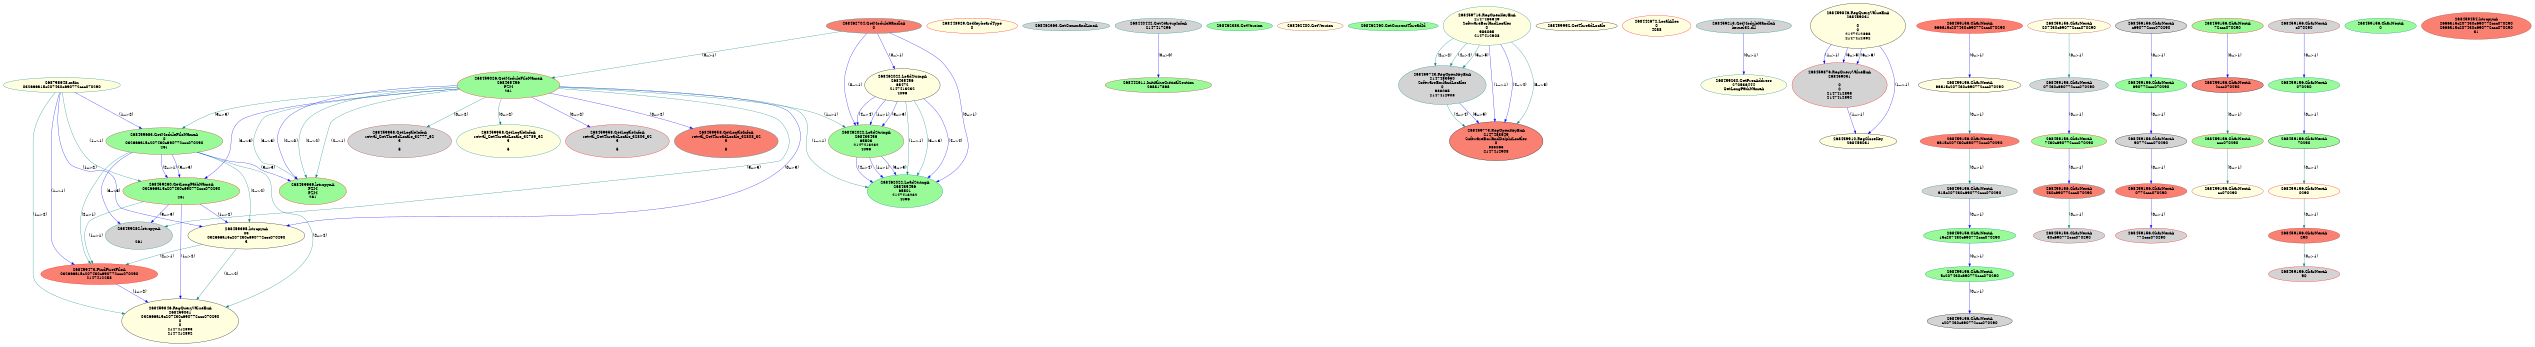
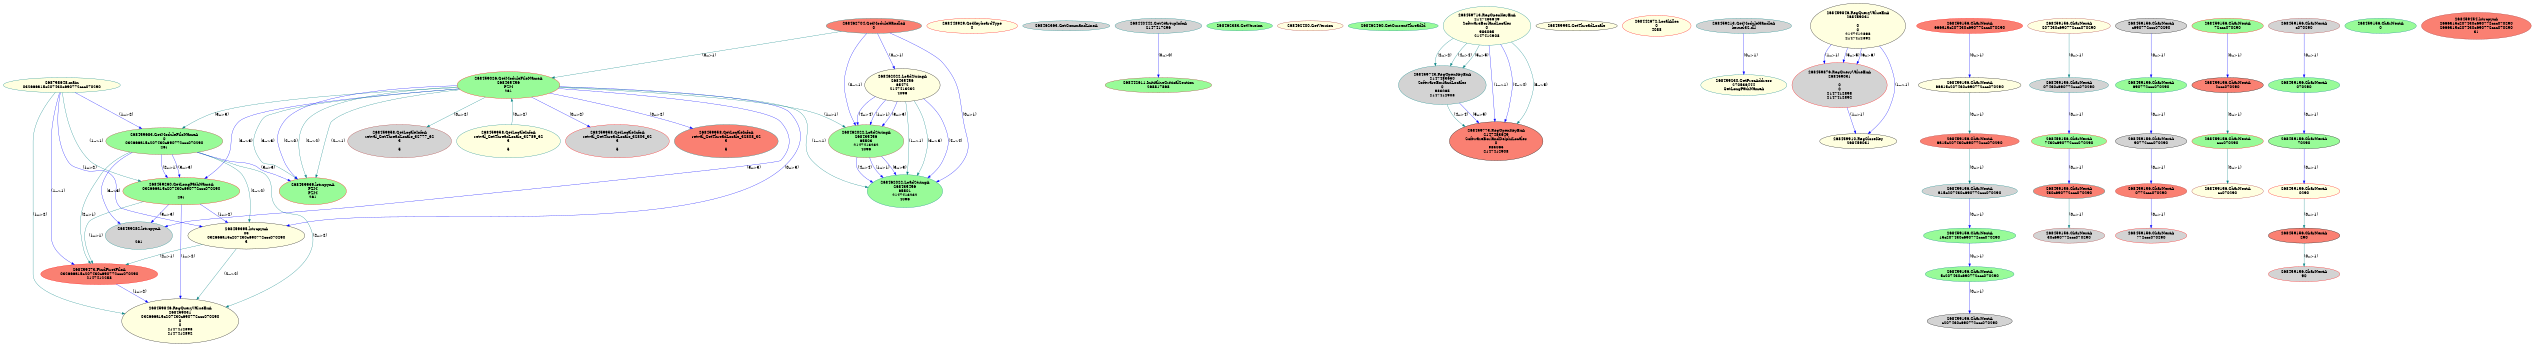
edge "268459026.GetModuleFileNameA 268435456 PZM 261" -> "268459958.GetLocaleInfoA retval_GetThreadLocale_32789_32 3 5": reversed
edge "268459156.CharNextA 70290" -> "268459156.CharNextA 0290": color teal -> blue
edge "268459026.GetModuleFileNameA 268435456 PZM 261" -> "268459282.lstrcpynA 261": color teal -> blue
node "268459156.CharNextA 290": color brown -> black
